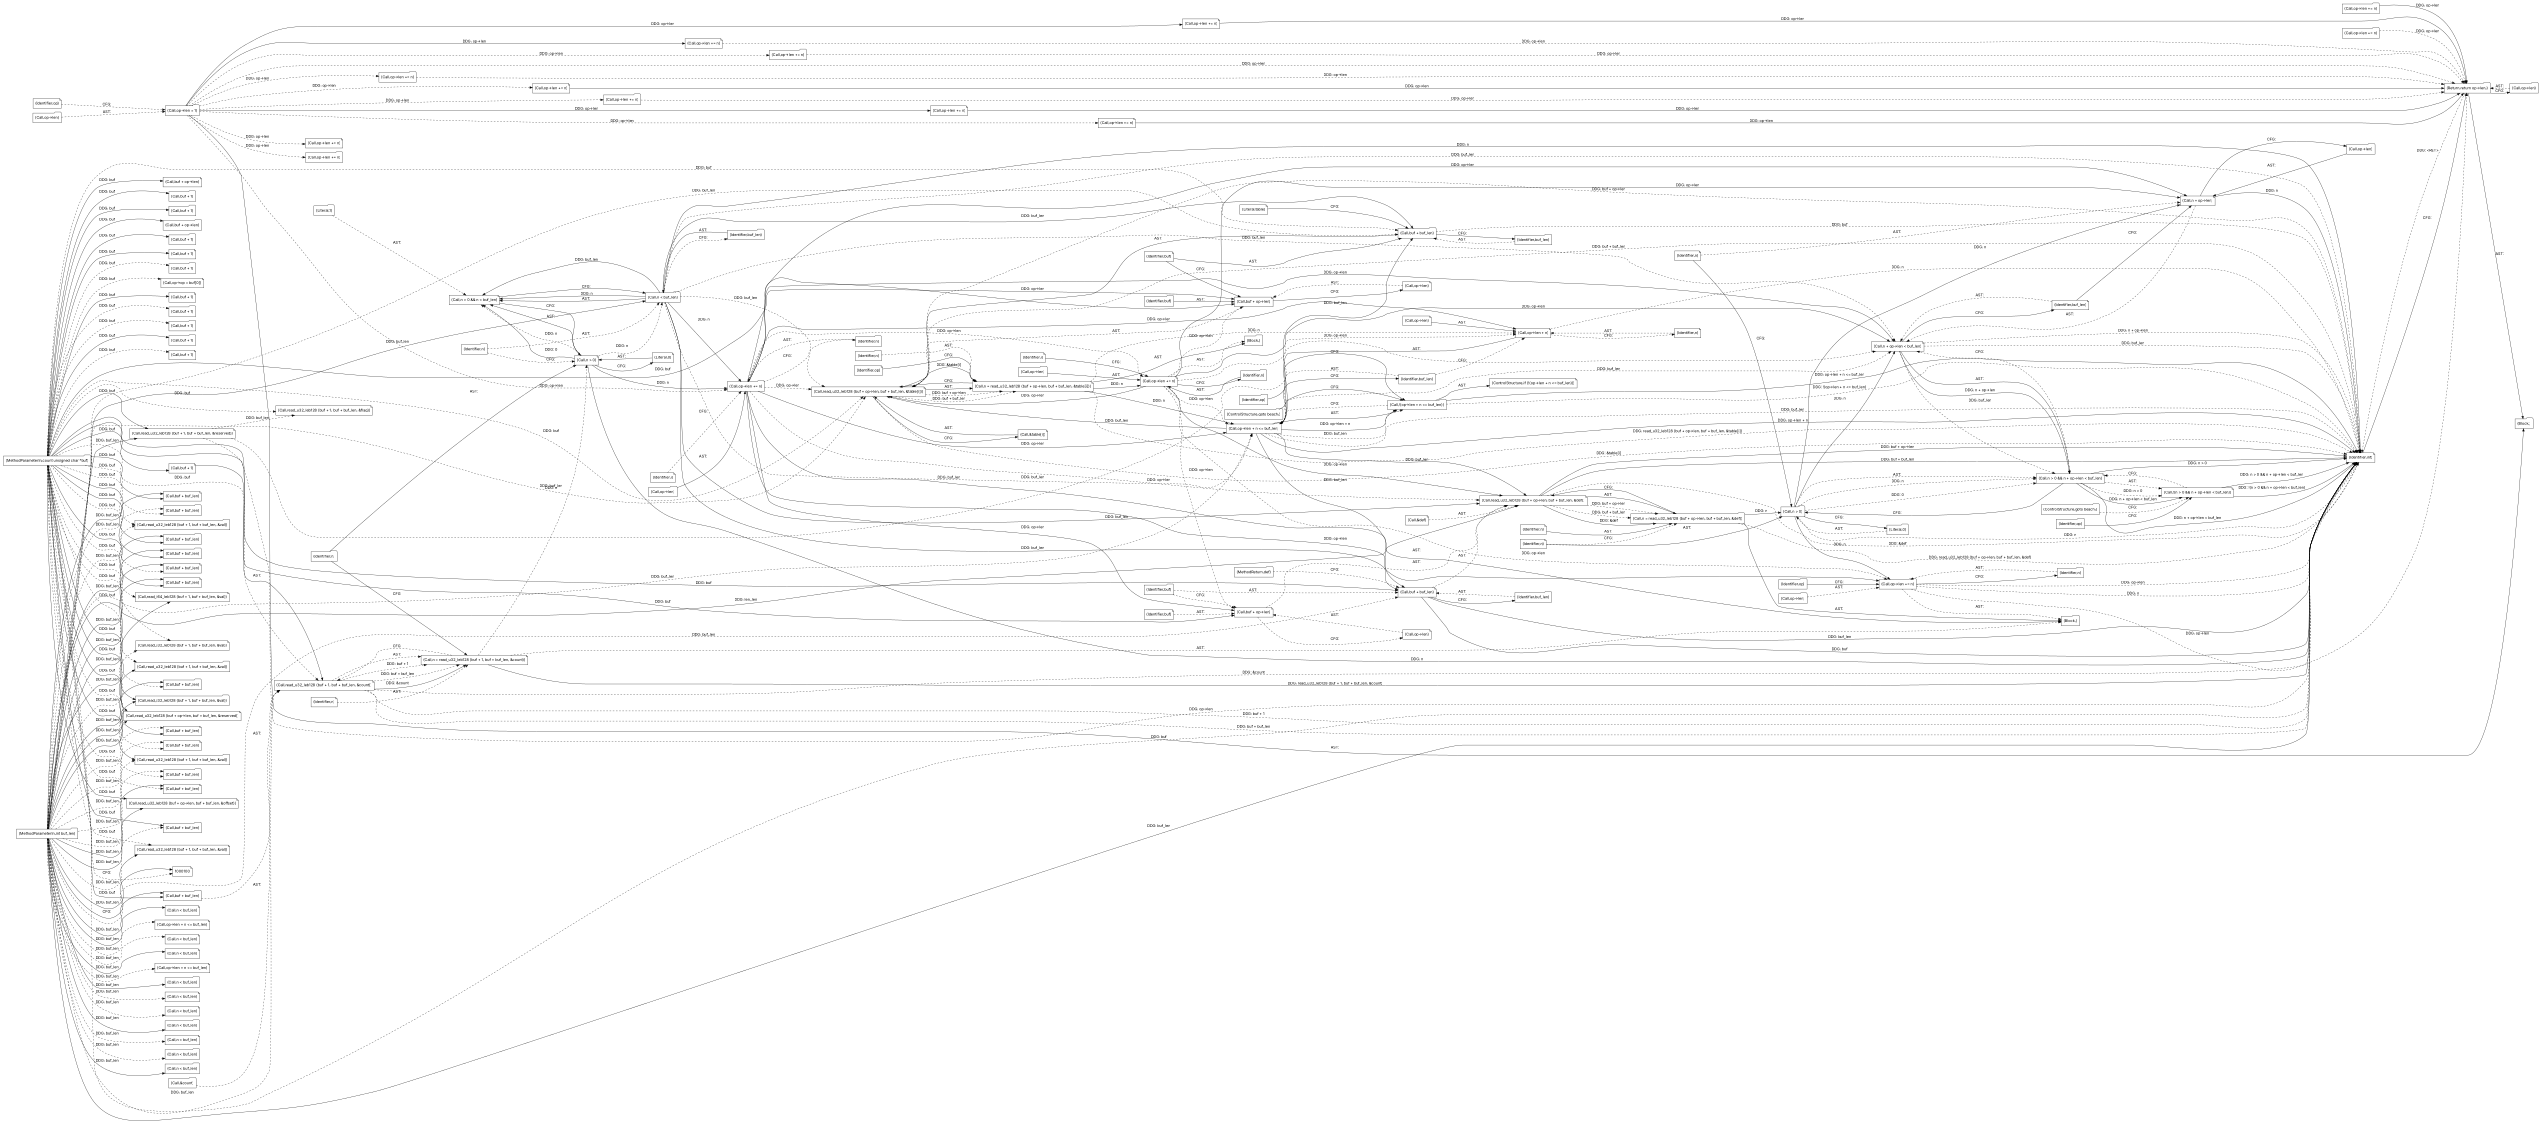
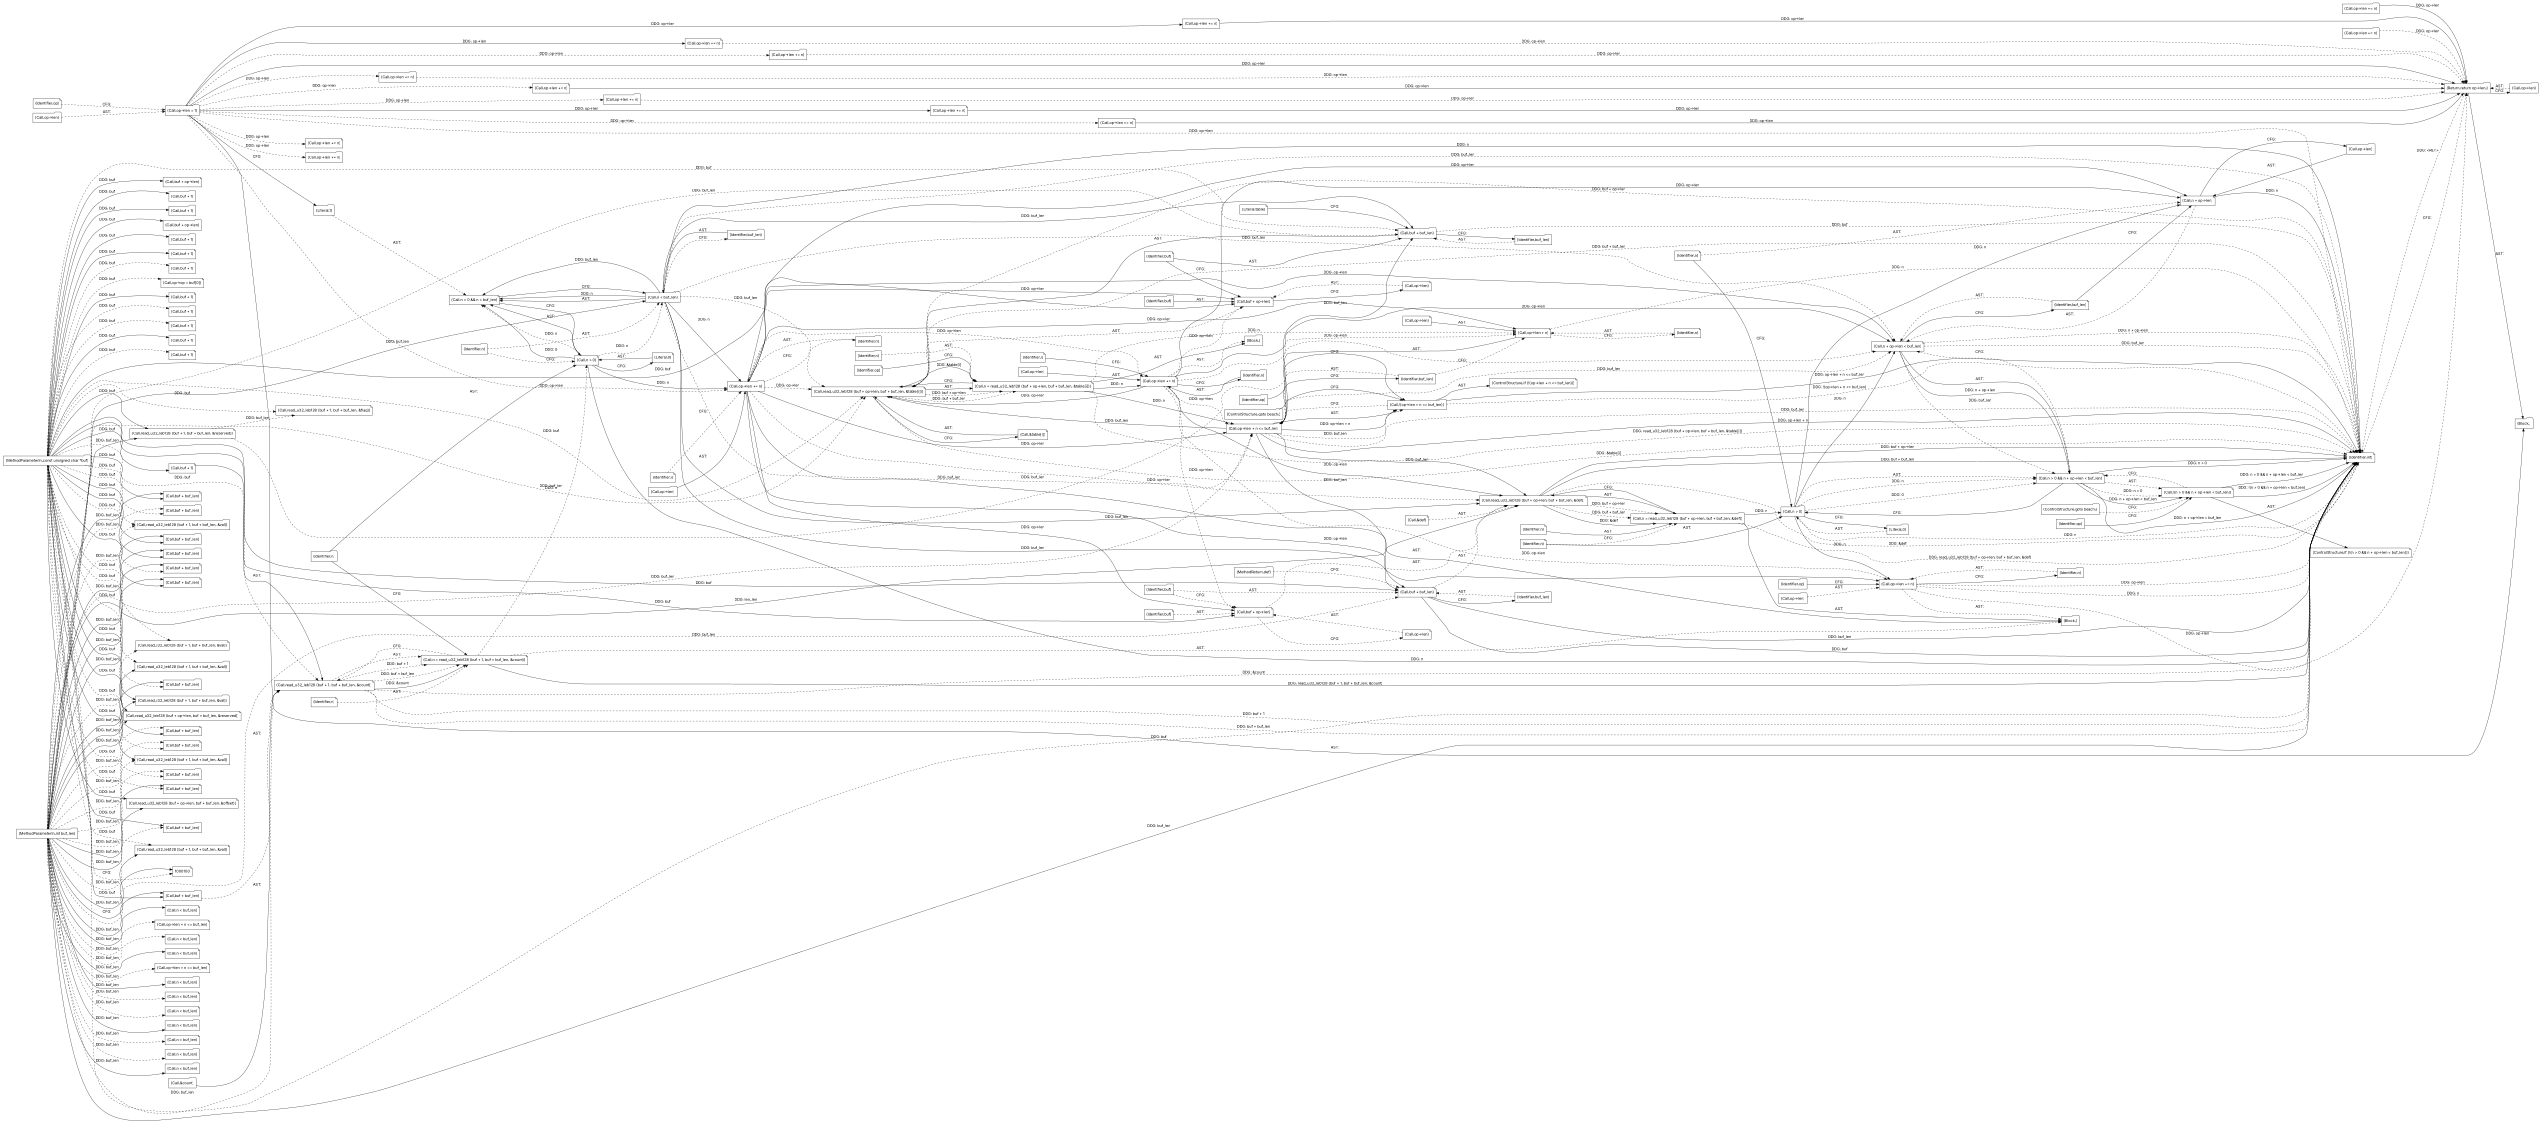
edge "(Call,op->len = 1)" -> "(Return,return op->len;)": style dashed -> solid
edge "(Call,op->len = 1)" -> "(Literal,1)": added, label "CFG:"
edge "(Identifier,int)" -> "(Return,return op->len;)": style solid -> dashed
node "(MethodParameterIn,count unsigned char *buf)": label "(MethodParameterIn,count unsigned char *buf)" -> "(MethodParameterIn,const unsigned char *buf)"
node "(ControlStructure,if (!(n > 0 && n + op->len < buf_len)))": added
node "(Call,read_i64_leb128 (buf + 1, buf + buf_len, &val))": removed
edge "(Call,read_u32_leb128 (buf + 1, buf + buf_len, &reserved))" -> "(Identifier,int)": now "(Call,op->len = 1)" -> "(Identifier,int)"
edge "(Call,&count)" -> "(Call,read_u32_leb128 (buf + 1, buf + buf_len, &count))": style dashed -> solid
